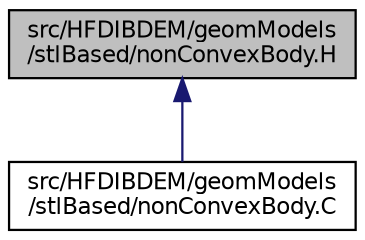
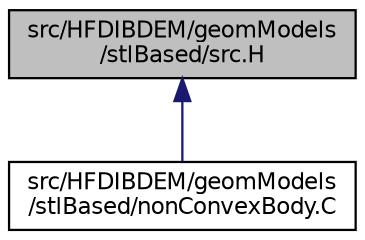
node "src/HFDIBDEM/geomModels /stlBased/nonConvexBody.H": label "src/HFDIBDEM/geomModels /stlBased/nonConvexBody.H" -> "src/HFDIBDEM/geomModels /stlBased/src.H"
